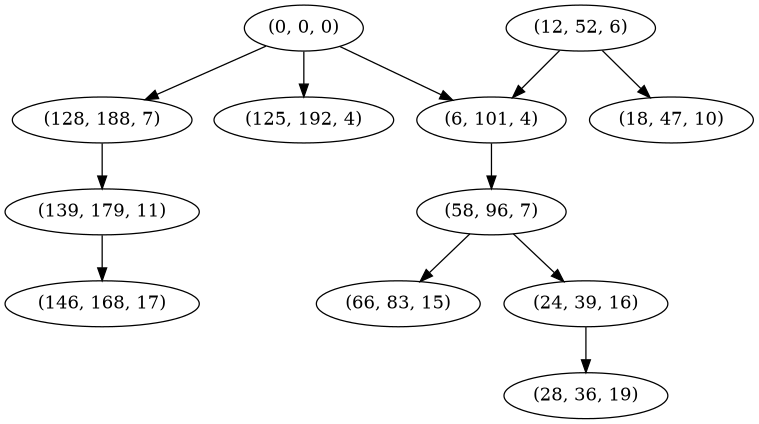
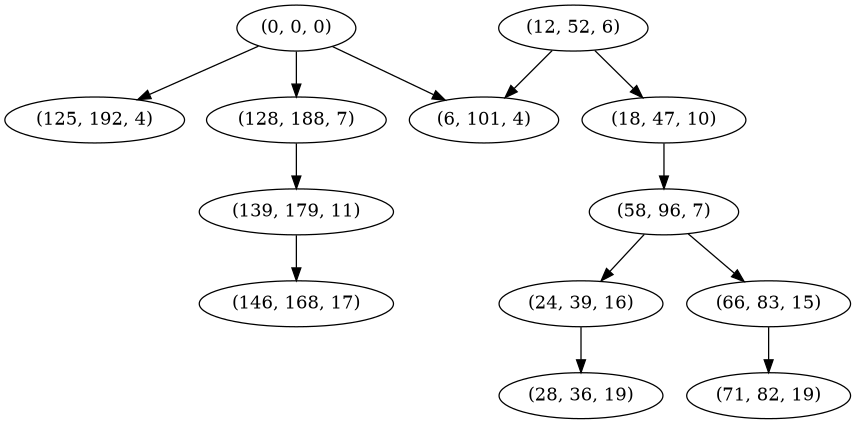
edge "(6, 101, 4)" -> "(58, 96, 7)": now "(18, 47, 10)" -> "(58, 96, 7)"
node "(71, 82, 19)": added
